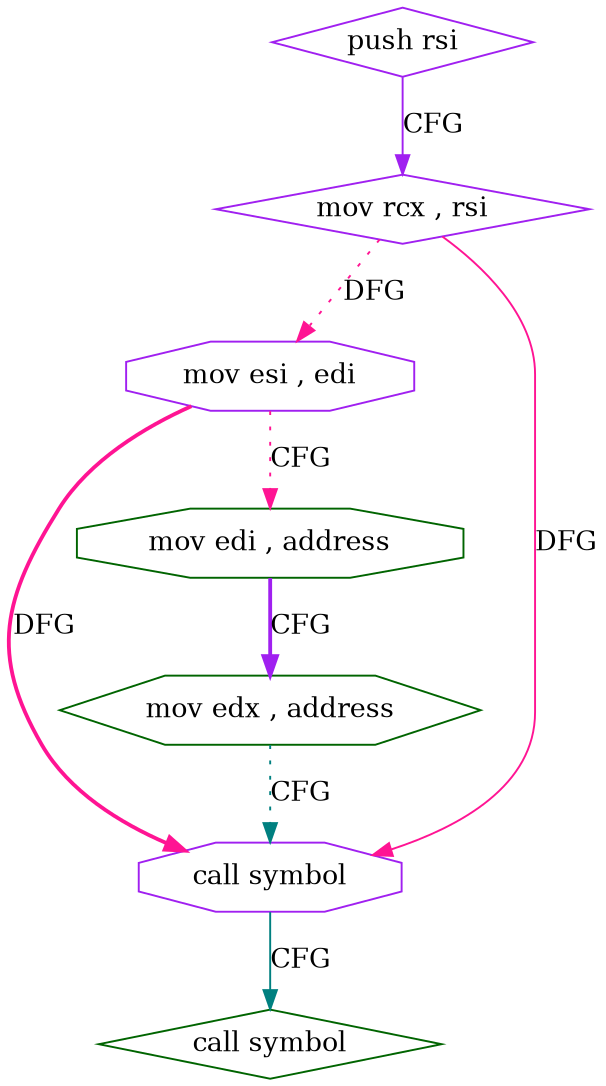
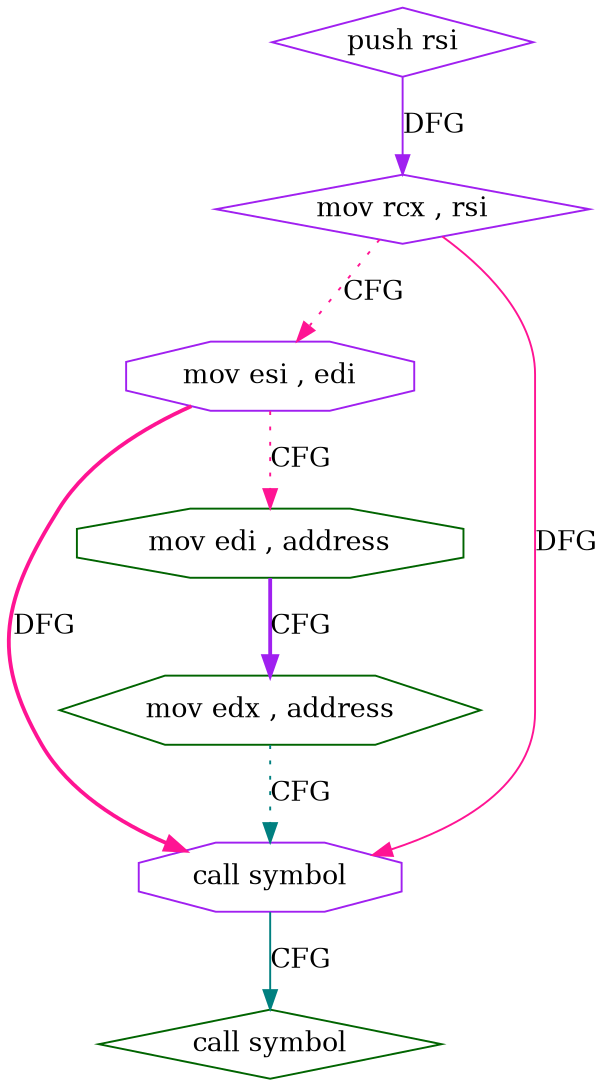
edge "push rsi" -> "mov rcx , rsi": label "CFG" -> "DFG"
edge "mov rcx , rsi" -> "mov esi , edi": label "DFG" -> "CFG"
